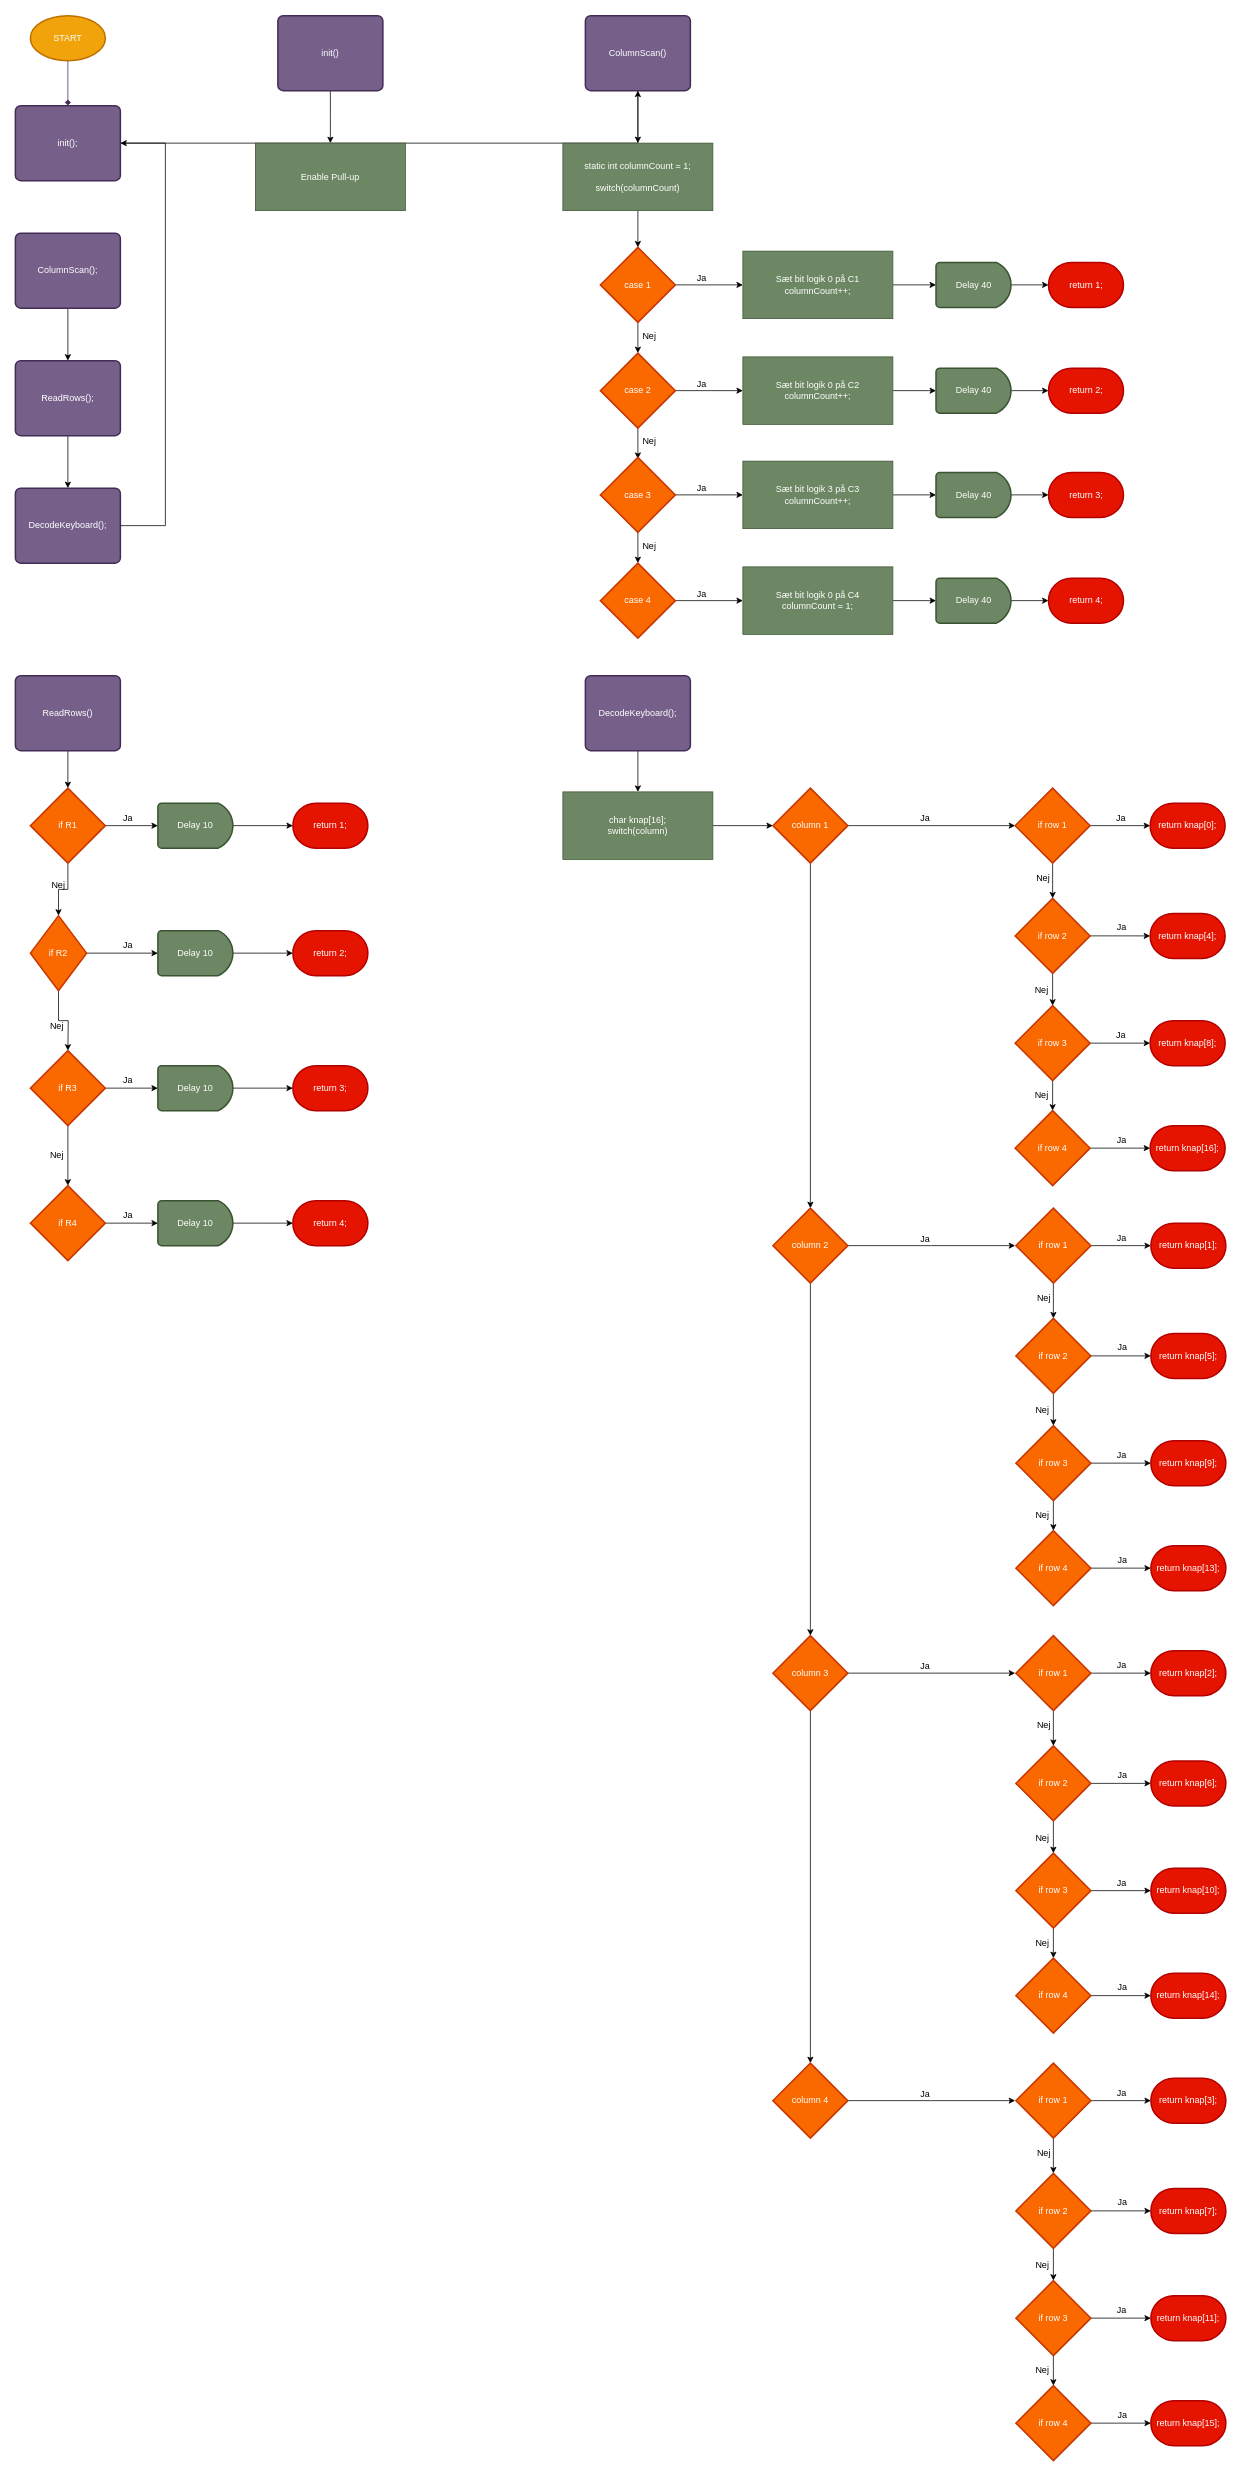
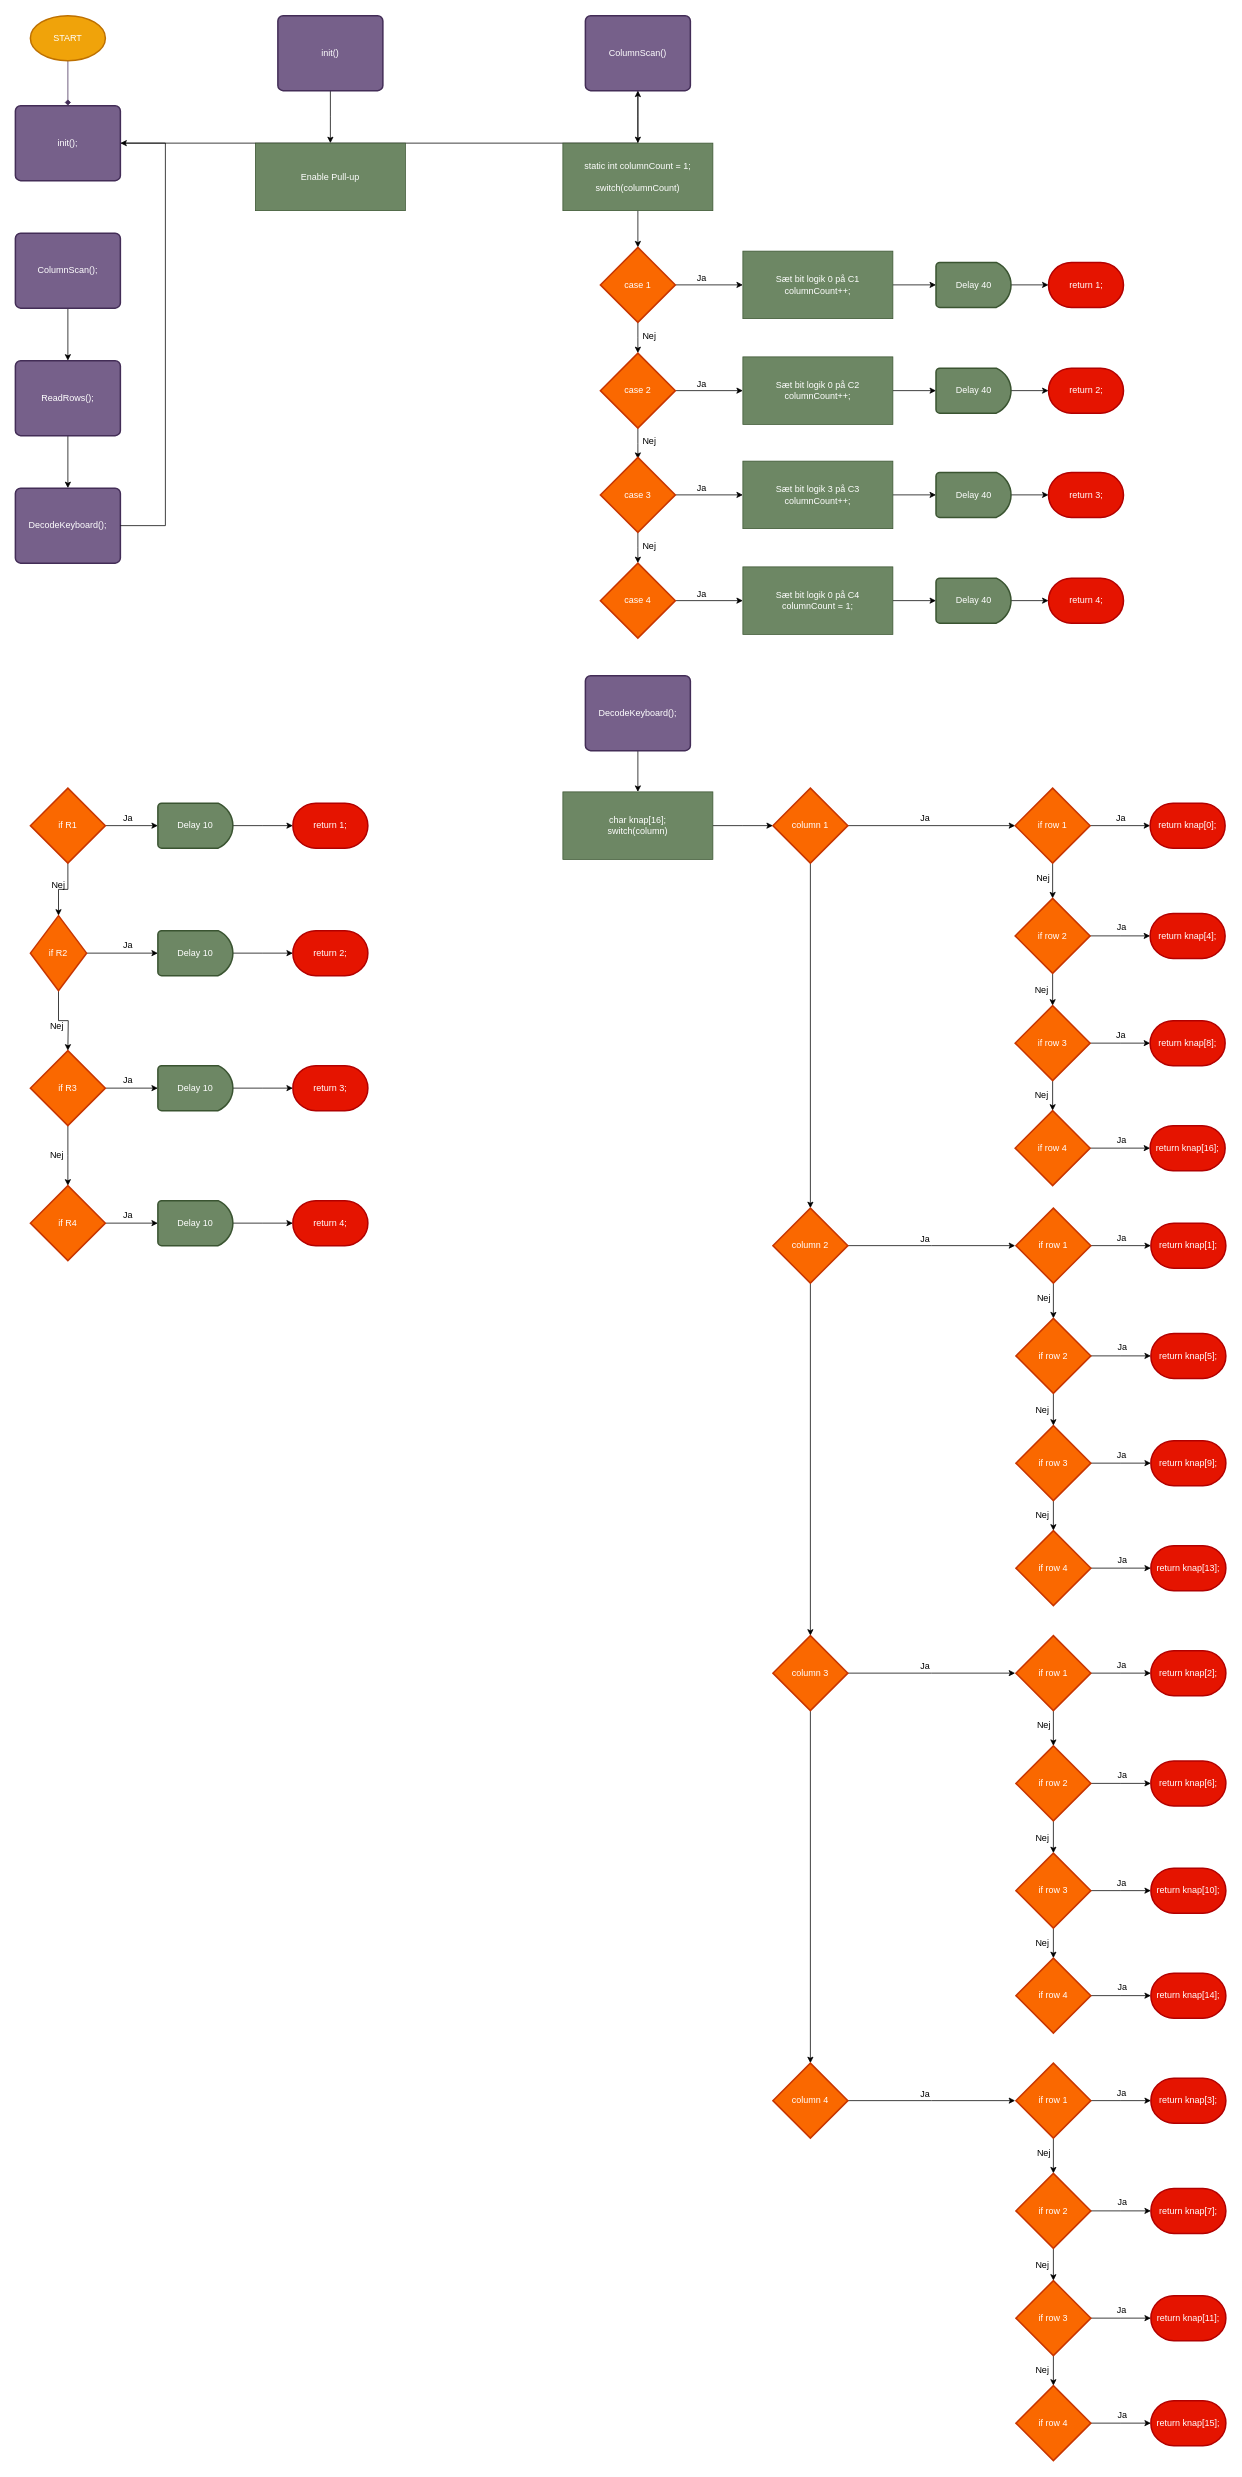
node "ReadRows()": removed
edge "ReadRows()" -> "if R1": removed
